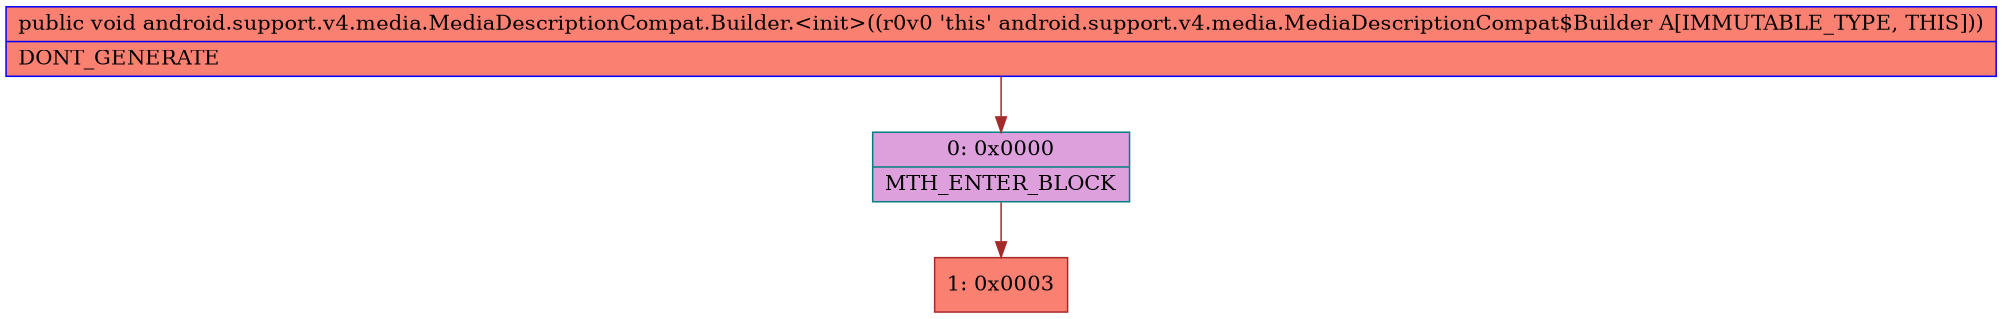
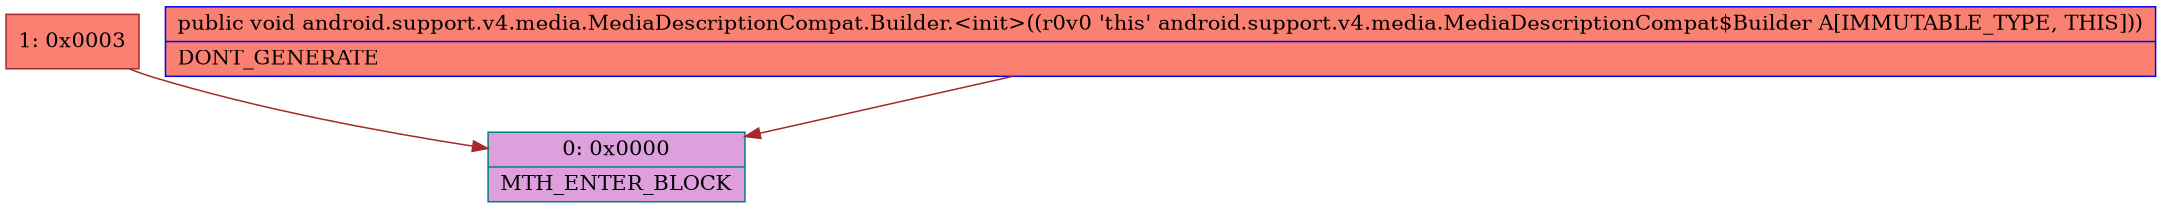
edge "0: 0x0000" -> "1: 0x0003": reversed
